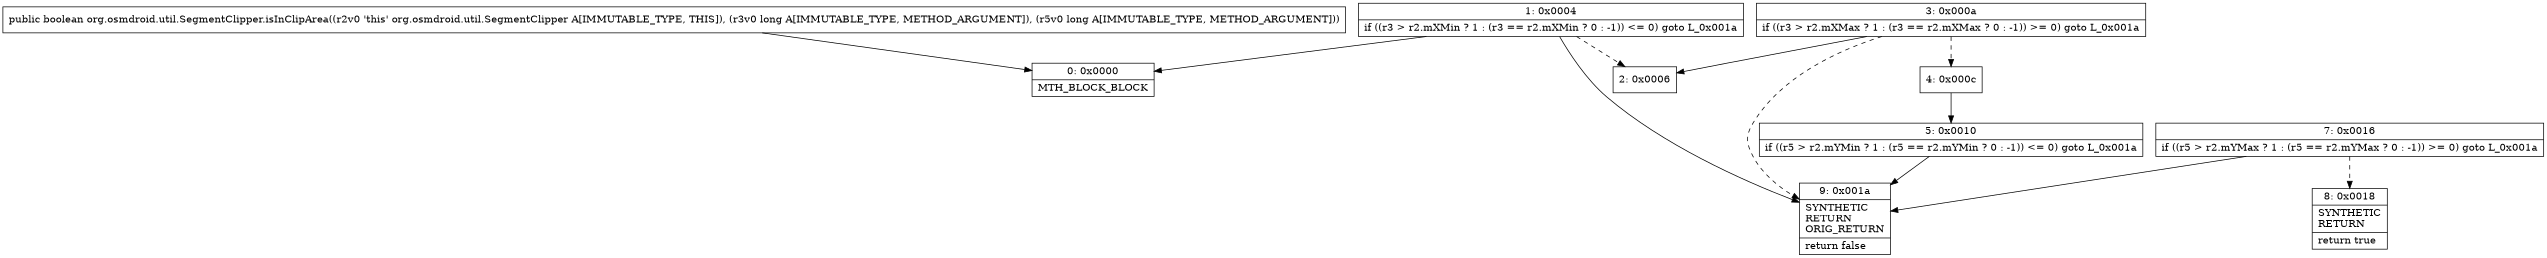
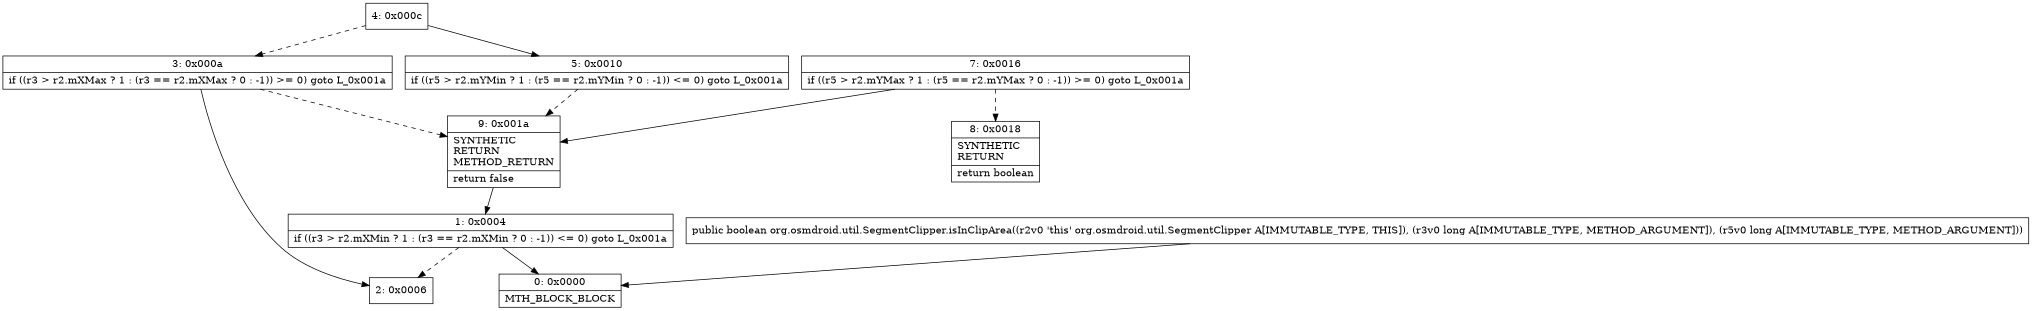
edge "3: 0x000a" -> "4: 0x000c": reversed
edge "1: 0x0004" -> "9: 0x001a": reversed
edge "5: 0x0010" -> "9: 0x001a": style solid -> dashed
node "9: 0x001a": text "ORIG_RETURN" -> "METHOD_RETURN"
node "8: 0x0018": text "return true" -> "return boolean"
